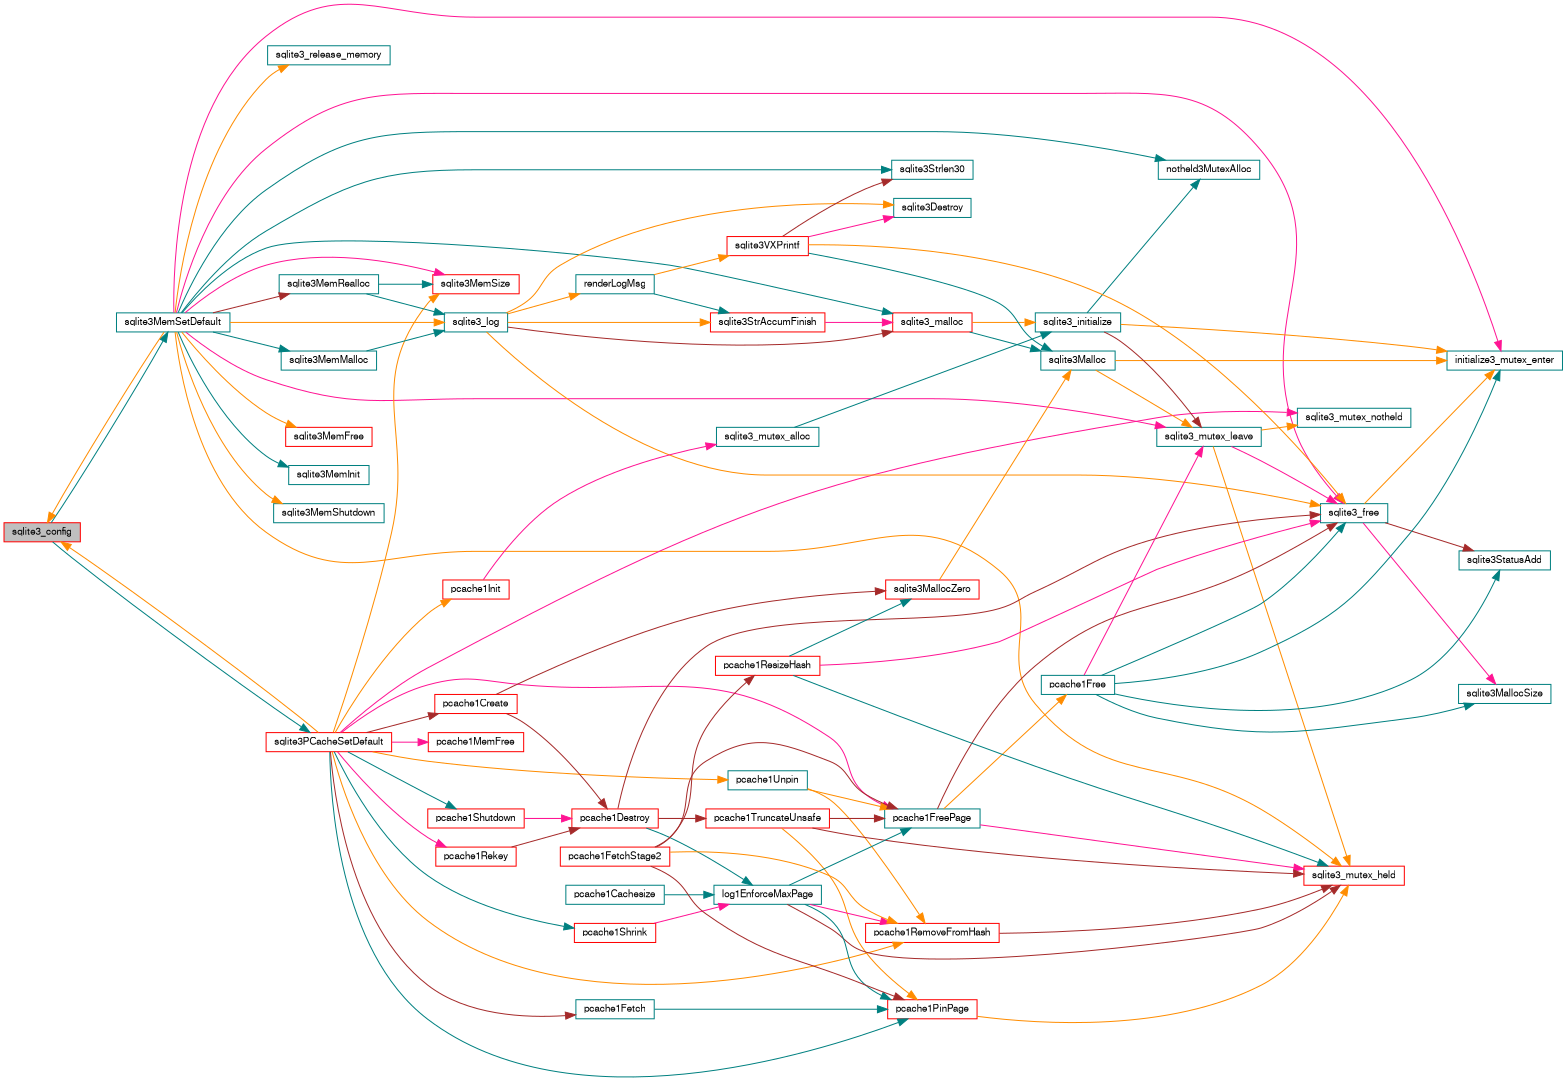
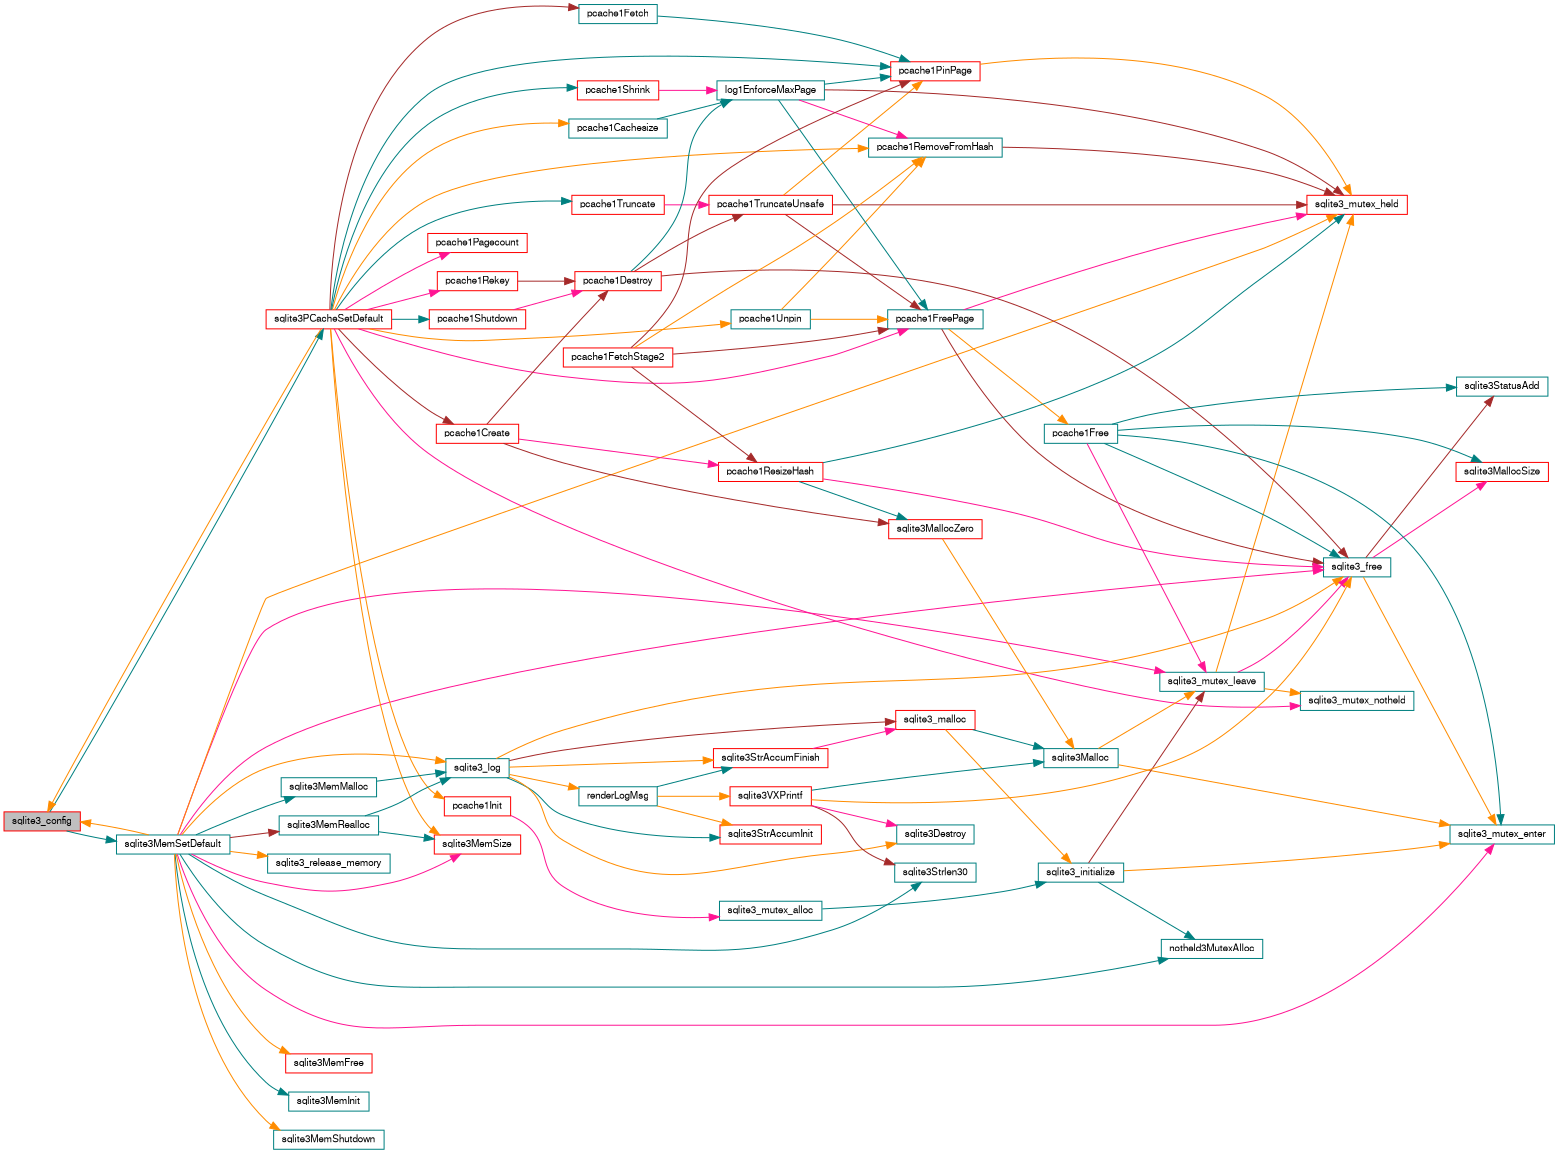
edge "sqlite3PCacheSetDefault" -> "pcache1Cachesize": added
node "pcache1Truncate": added
edge "sqlite3MemSetDefault" -> "sqlite3_malloc": removed
node "initialize3_mutex_enter": label "initialize3_mutex_enter" -> "sqlite3_mutex_enter"
edge "pcache1Create" -> "pcache1ResizeHash": added
node "sqlite3MallocSize": color teal -> red
node "pcache1MemFree": label "pcache1MemFree" -> "pcache1Pagecount"
node "sqlite3StrAccumInit": added
node "pcache1RemoveFromHash": color red -> teal
